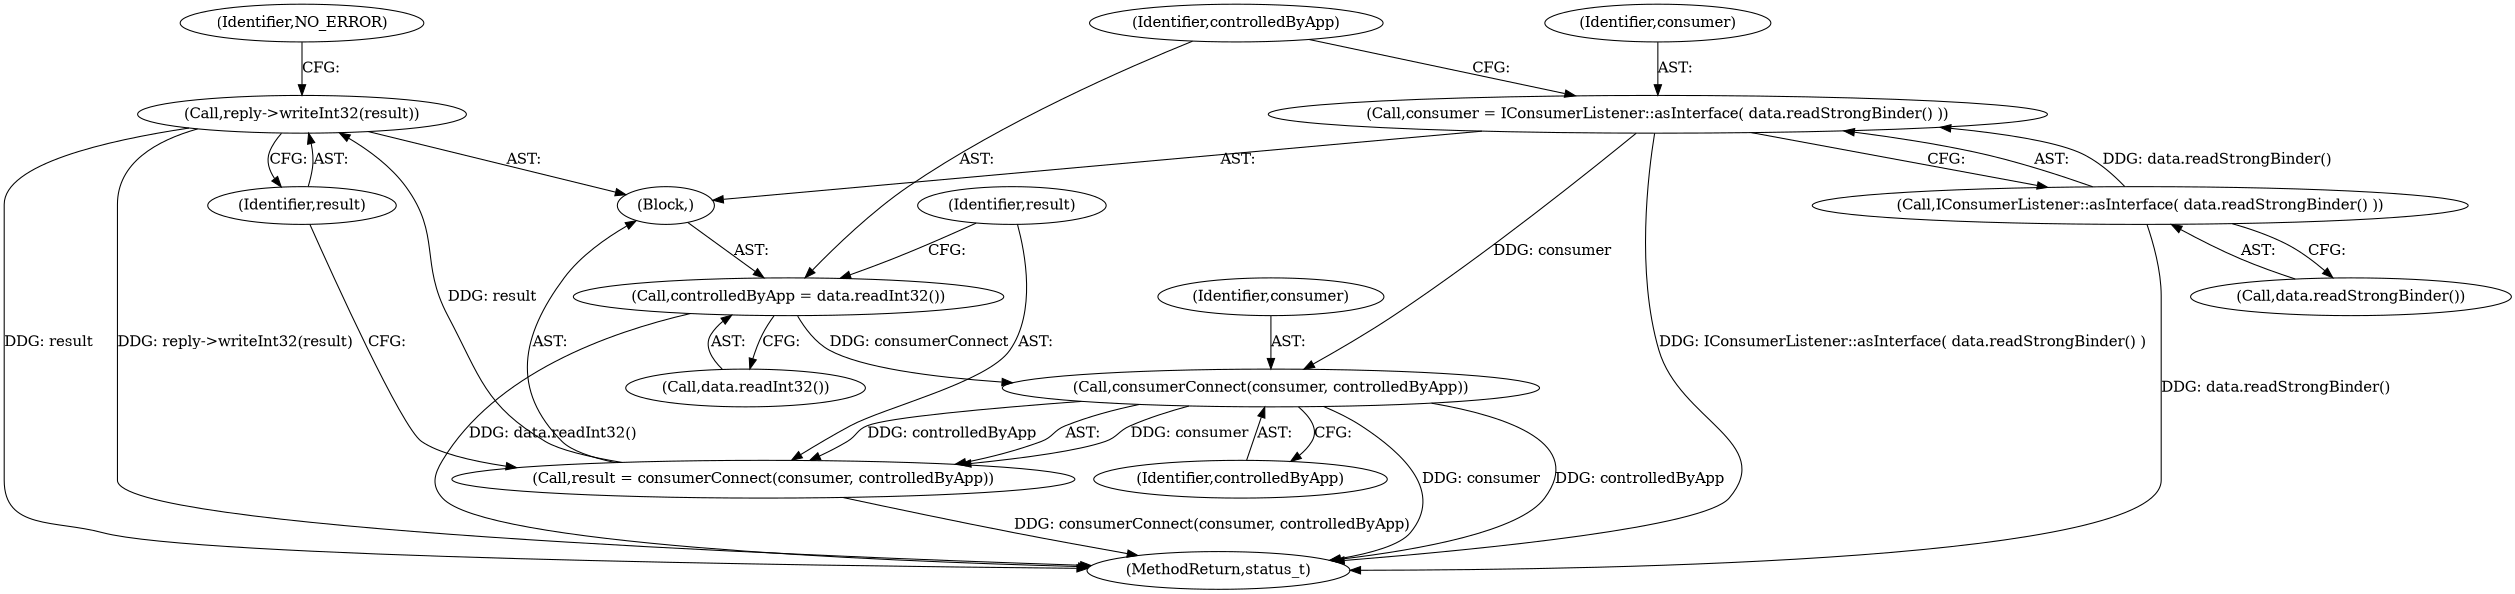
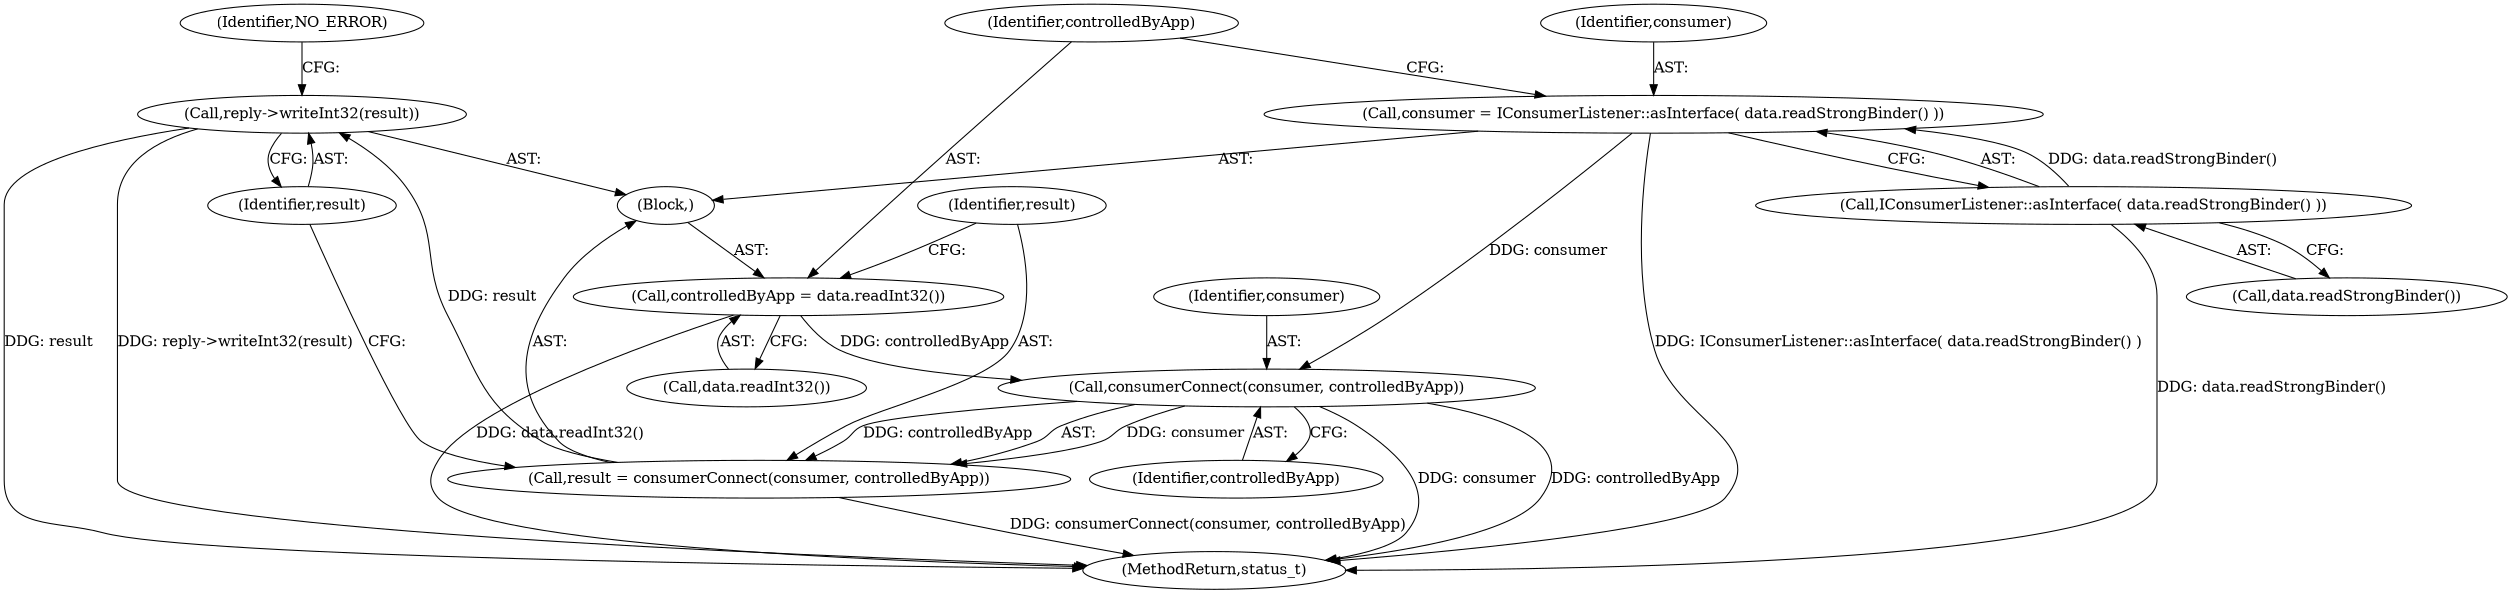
edge "(Call,controlledByApp = data.readInt32())" -> "(Call,consumerConnect(consumer, controlledByApp))": label "DDG: consumerConnect" -> "DDG: controlledByApp"
